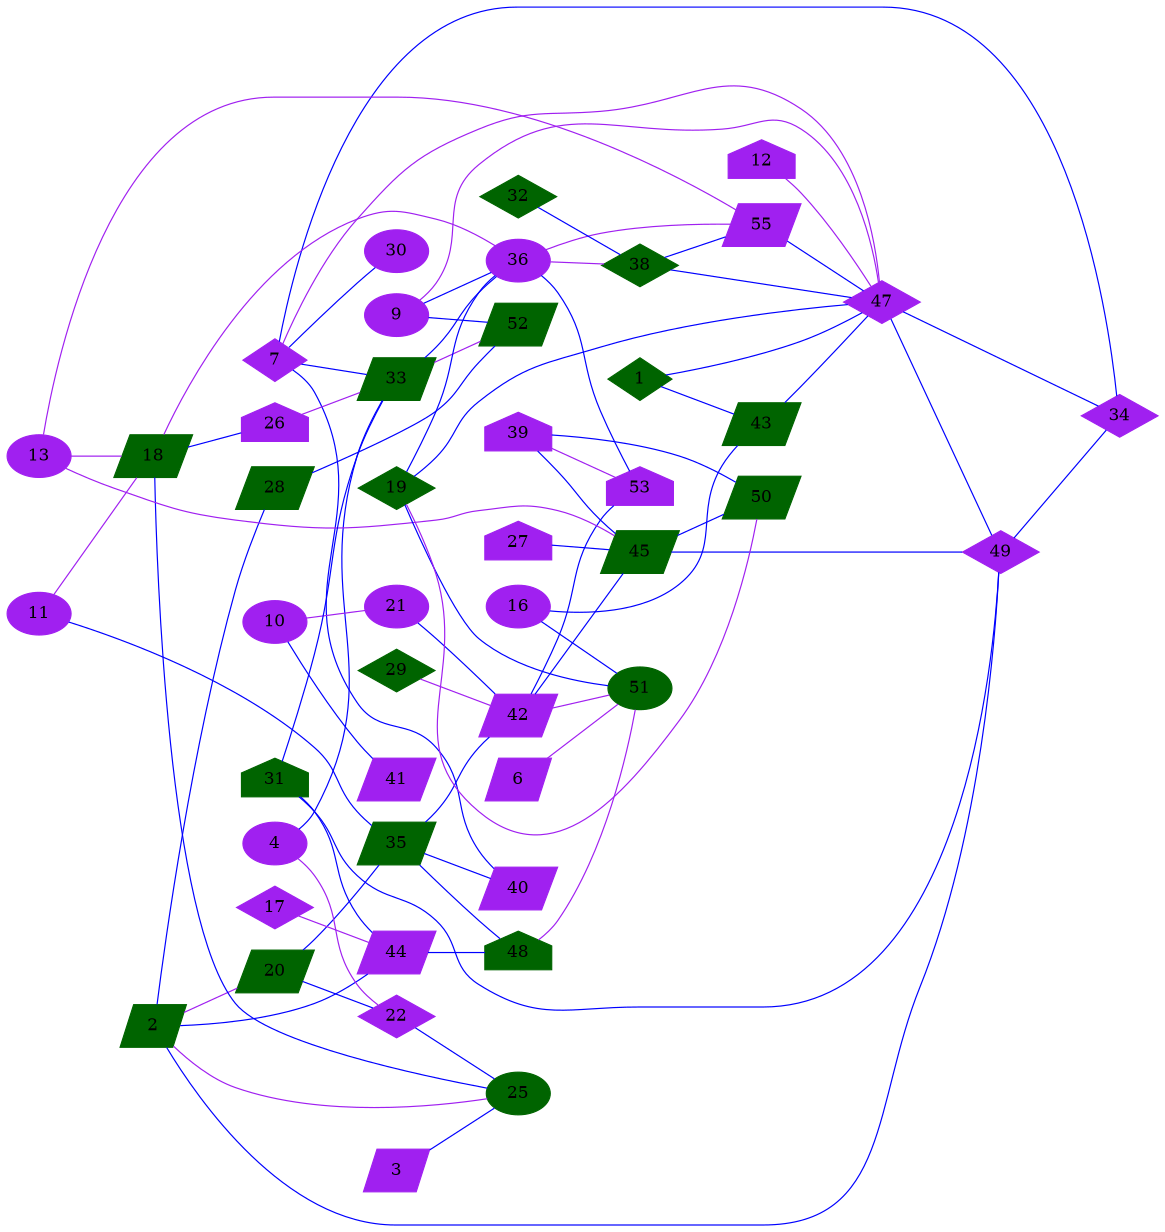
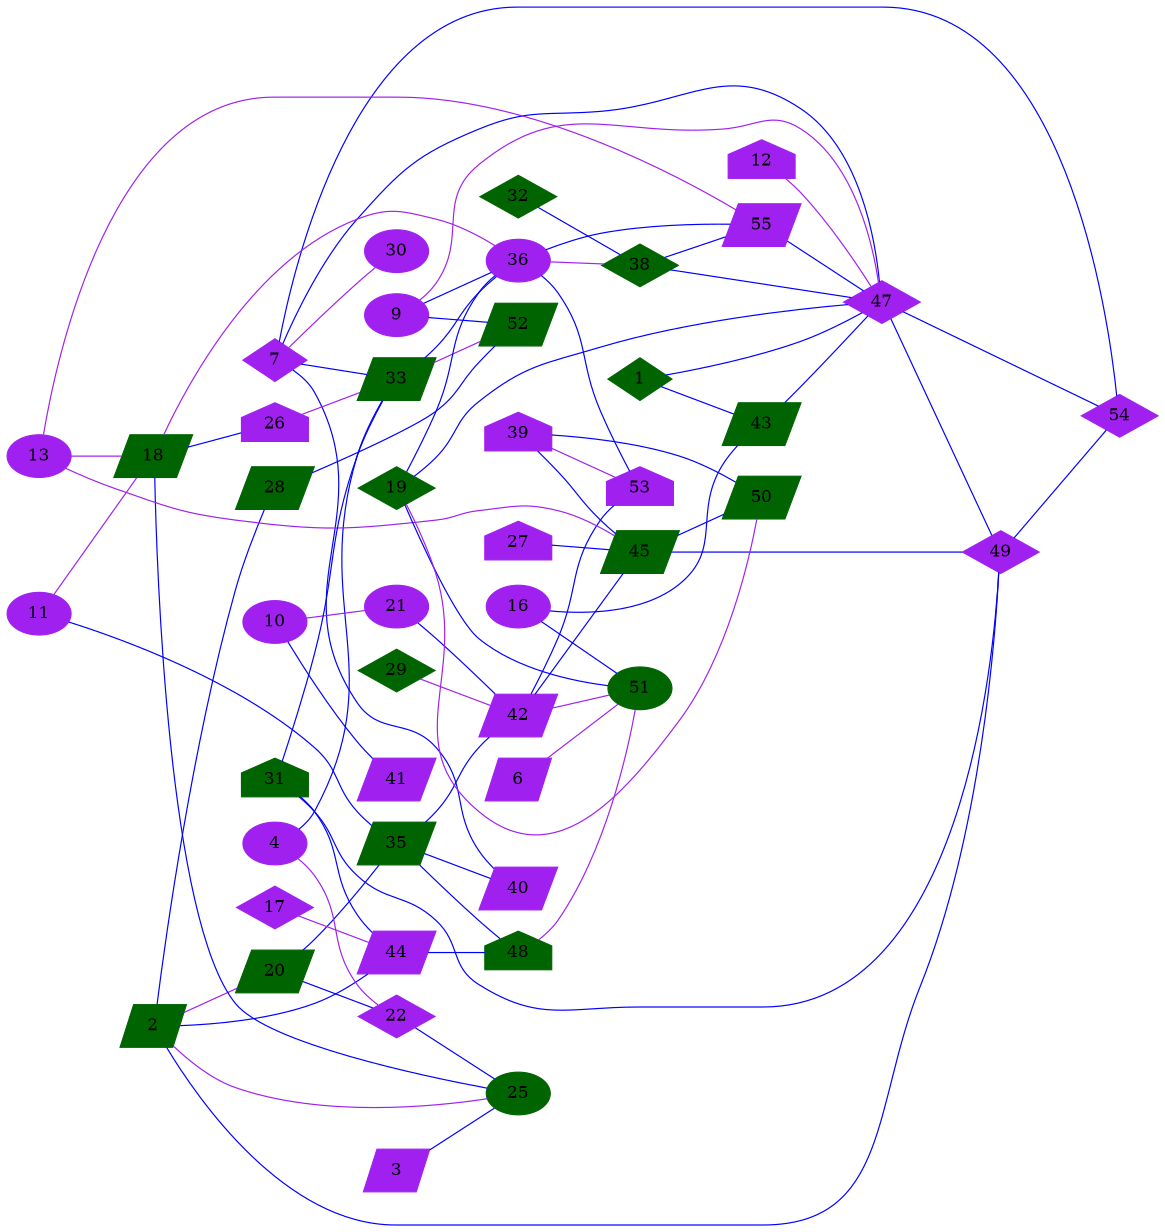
edge "47" -- "7": color purple -> blue
edge "55" -- "36": color purple -> blue
edge "30" -- "7": color blue -> purple
node "34": label "34" -> "54"
